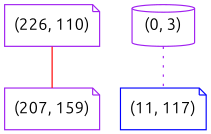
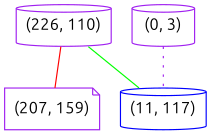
node "(226, 110)": shape note -> cylinder
edge "(226, 110)" -- "(11, 117)": added
node "(11, 117)": shape note -> cylinder
